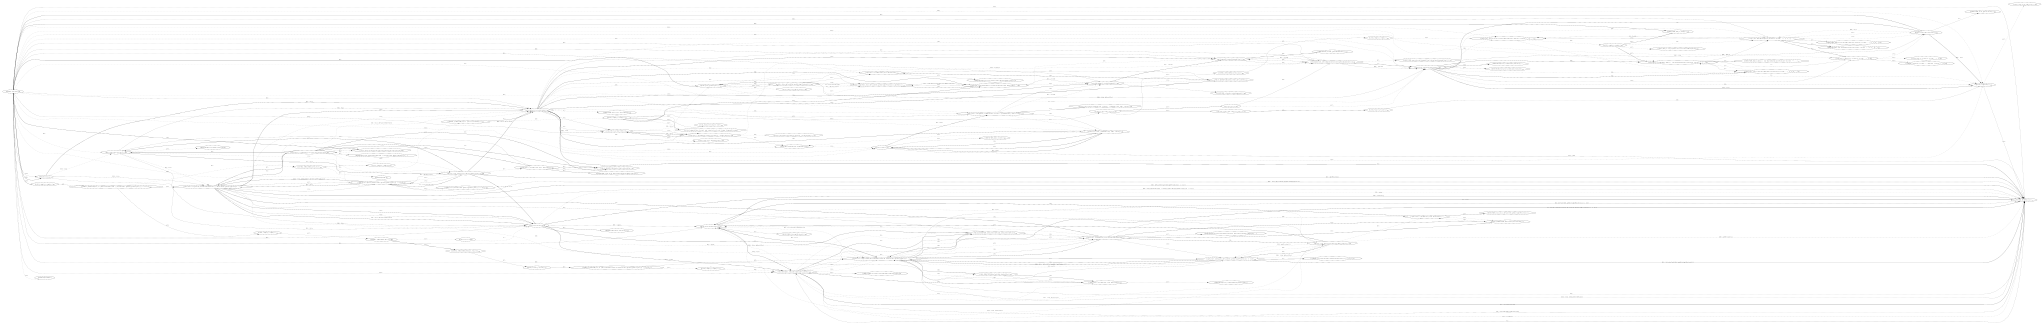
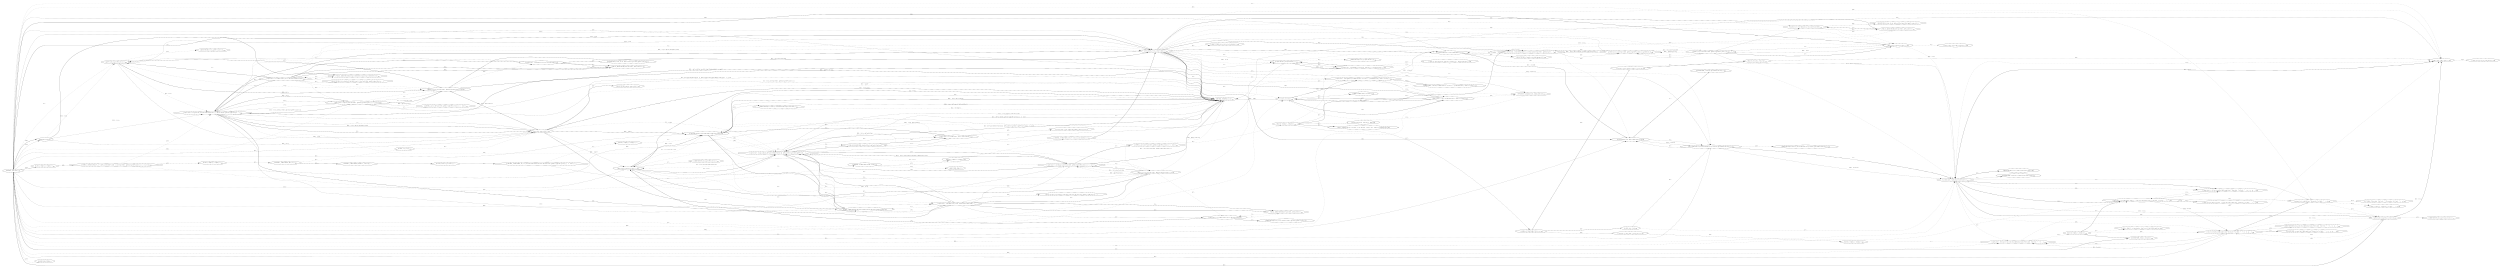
edge "(clone,clone())" -> "(METHOD_RETURN,void)": reversed
